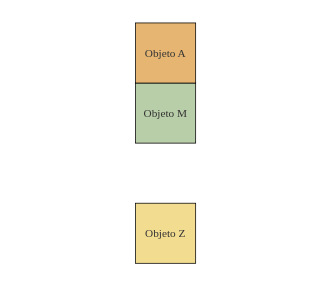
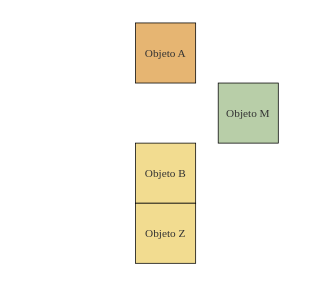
node "Objeto M": moved (165, 113) -> (248, 113)
node "Objeto B": added
